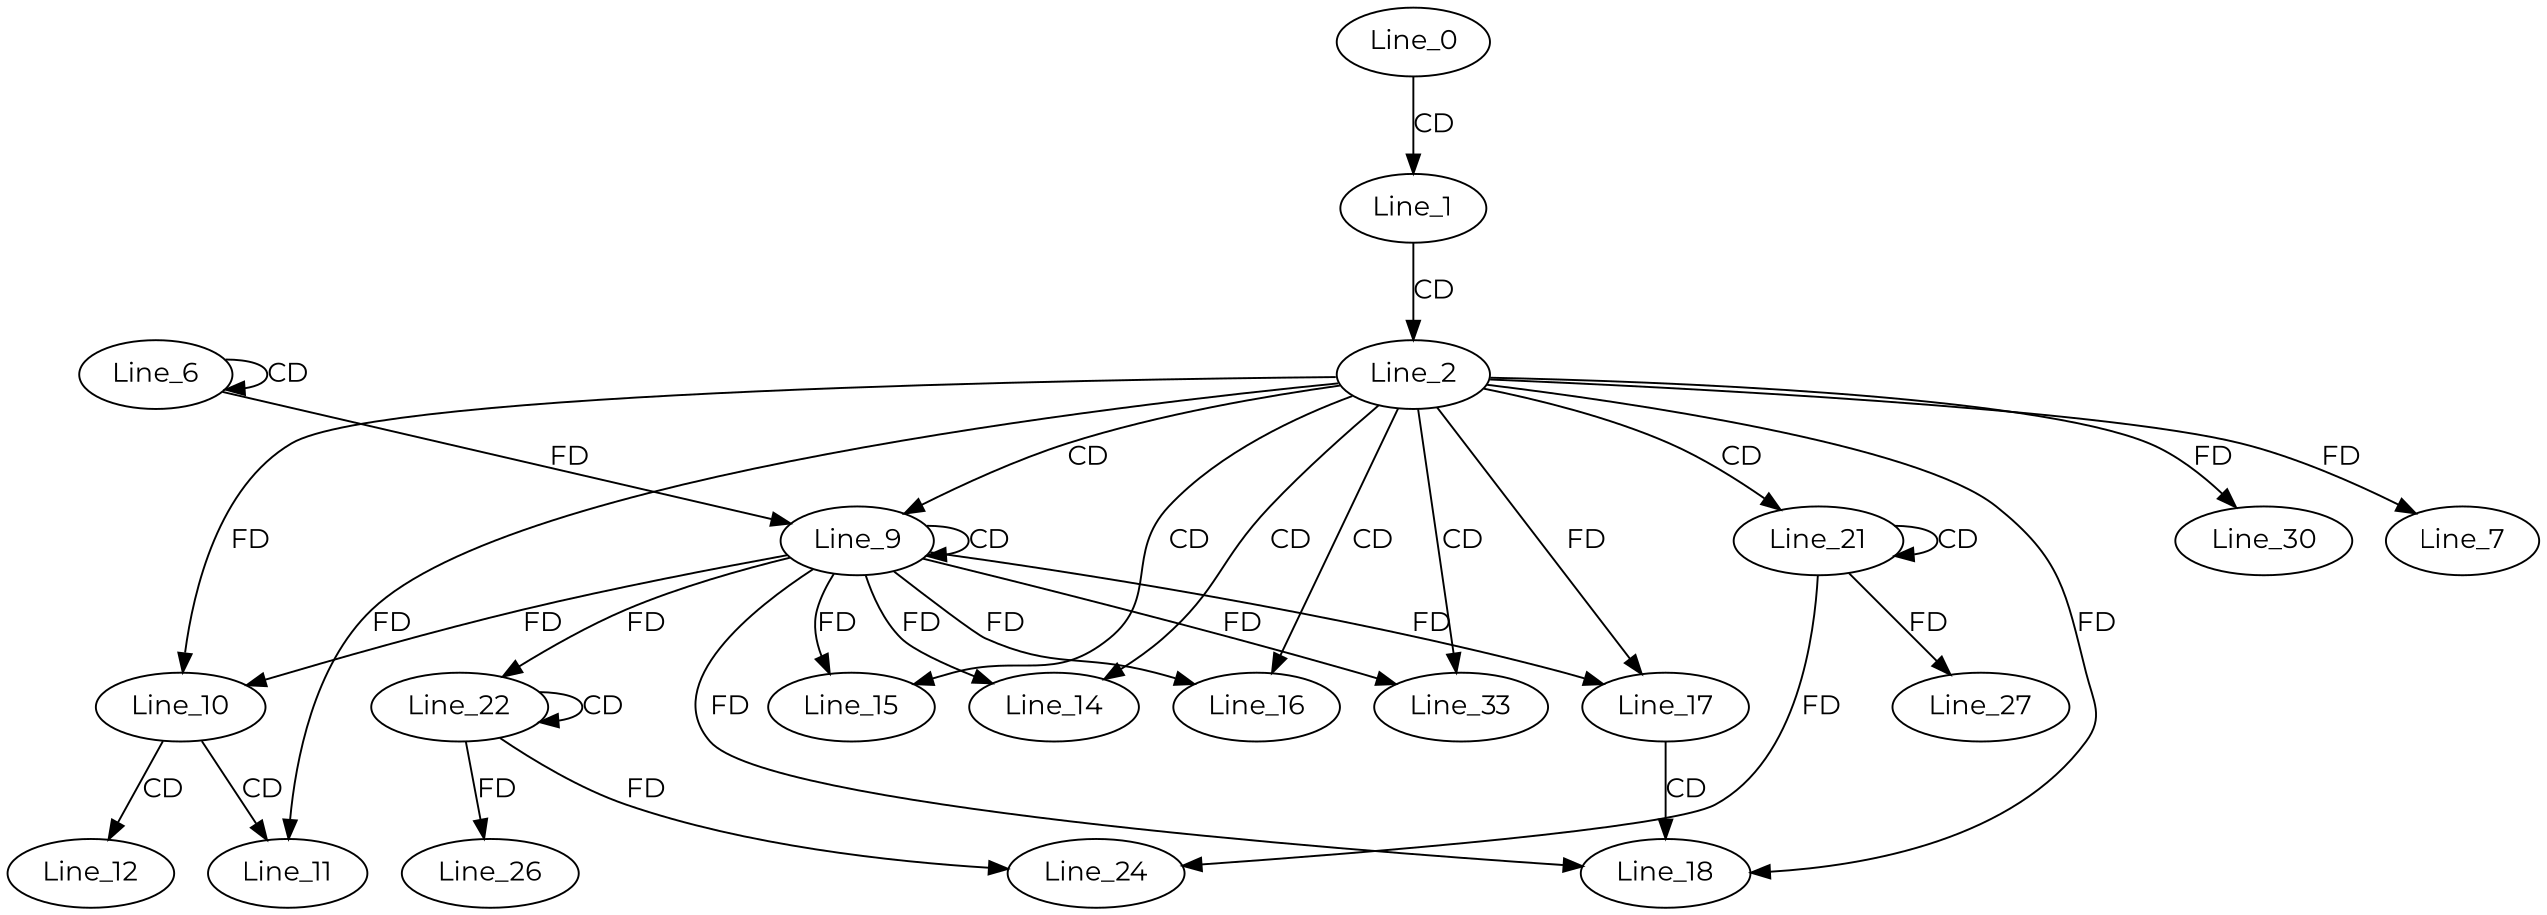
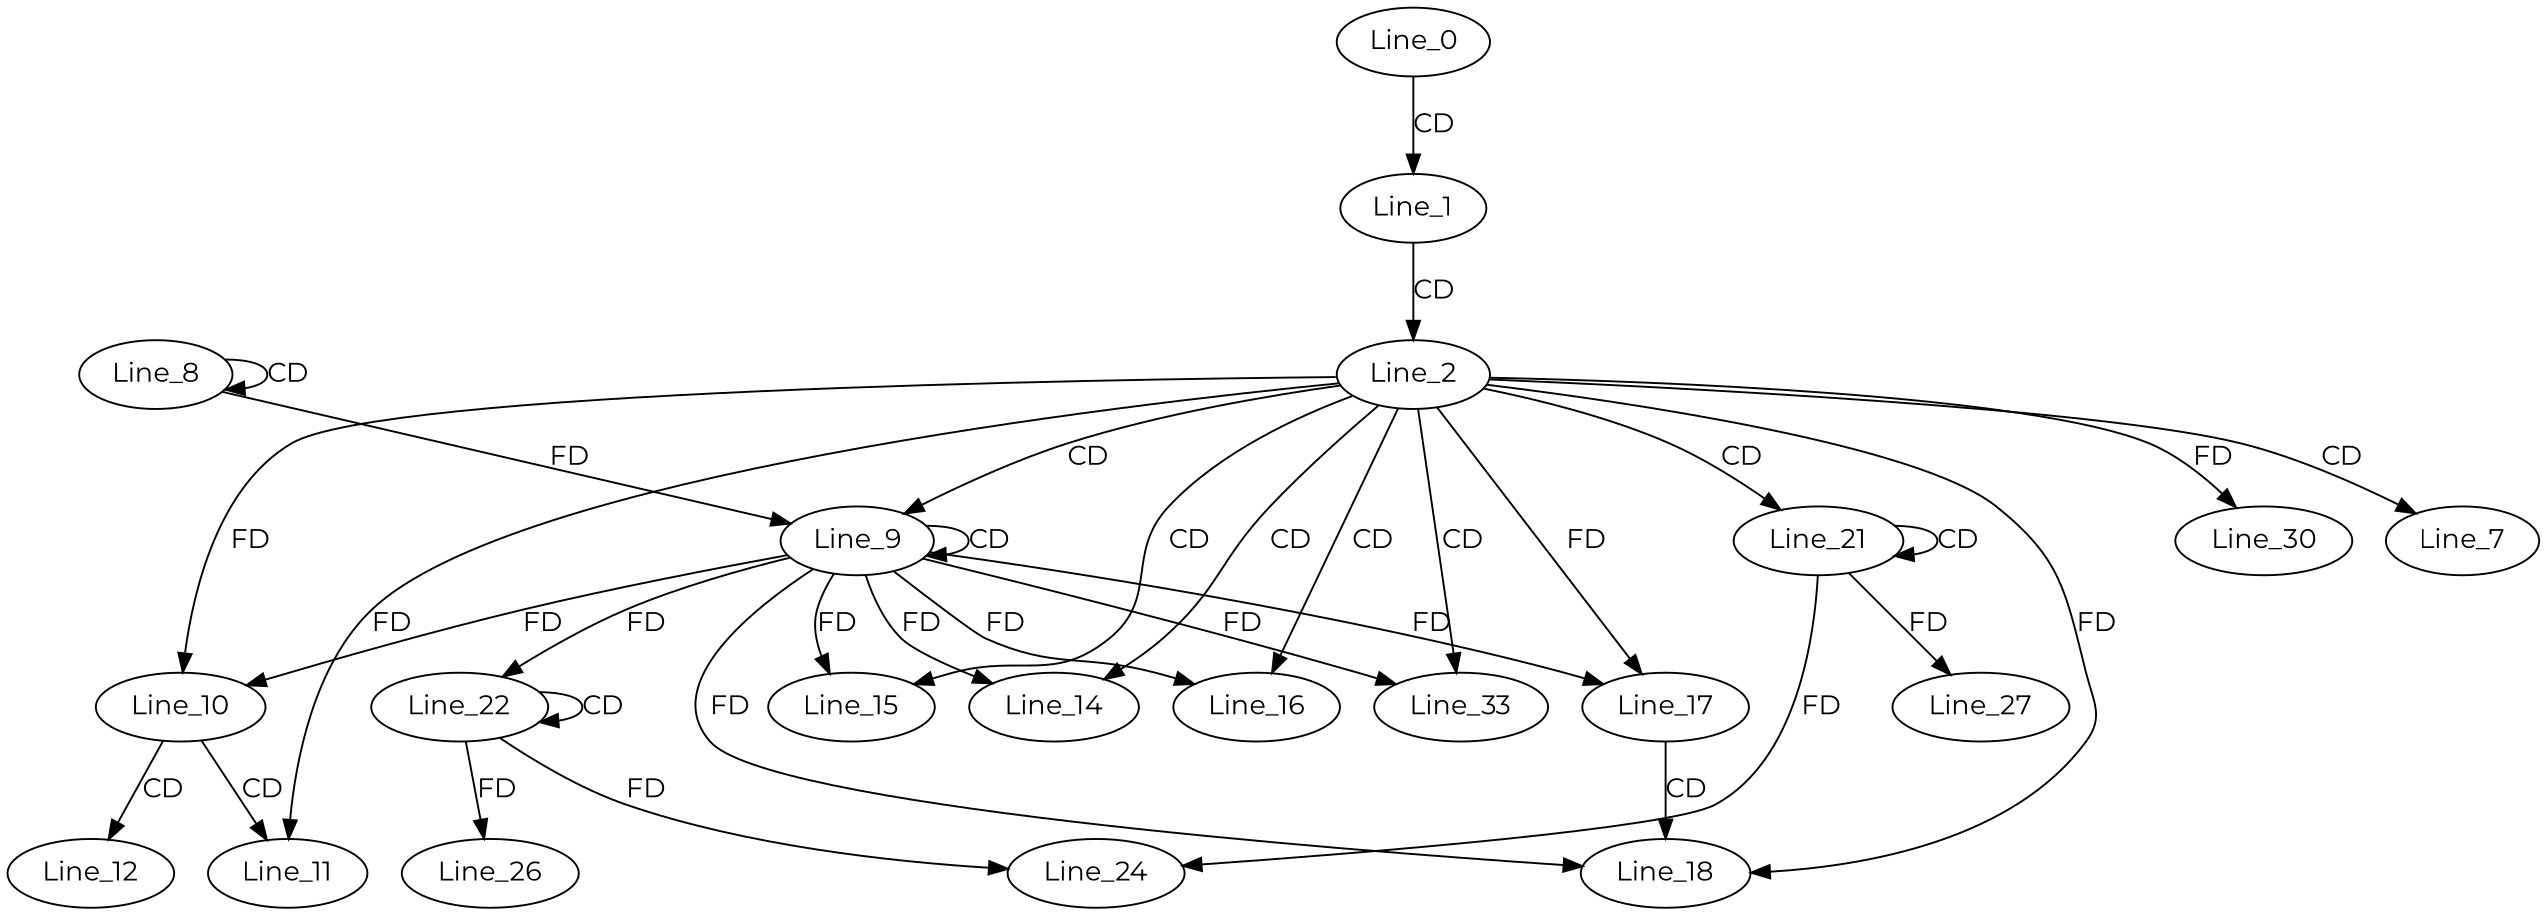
node "Line_6": label "Line_6" -> "Line_8"
edge "Line_2" -> "Line_7": label "FD" -> "CD"
